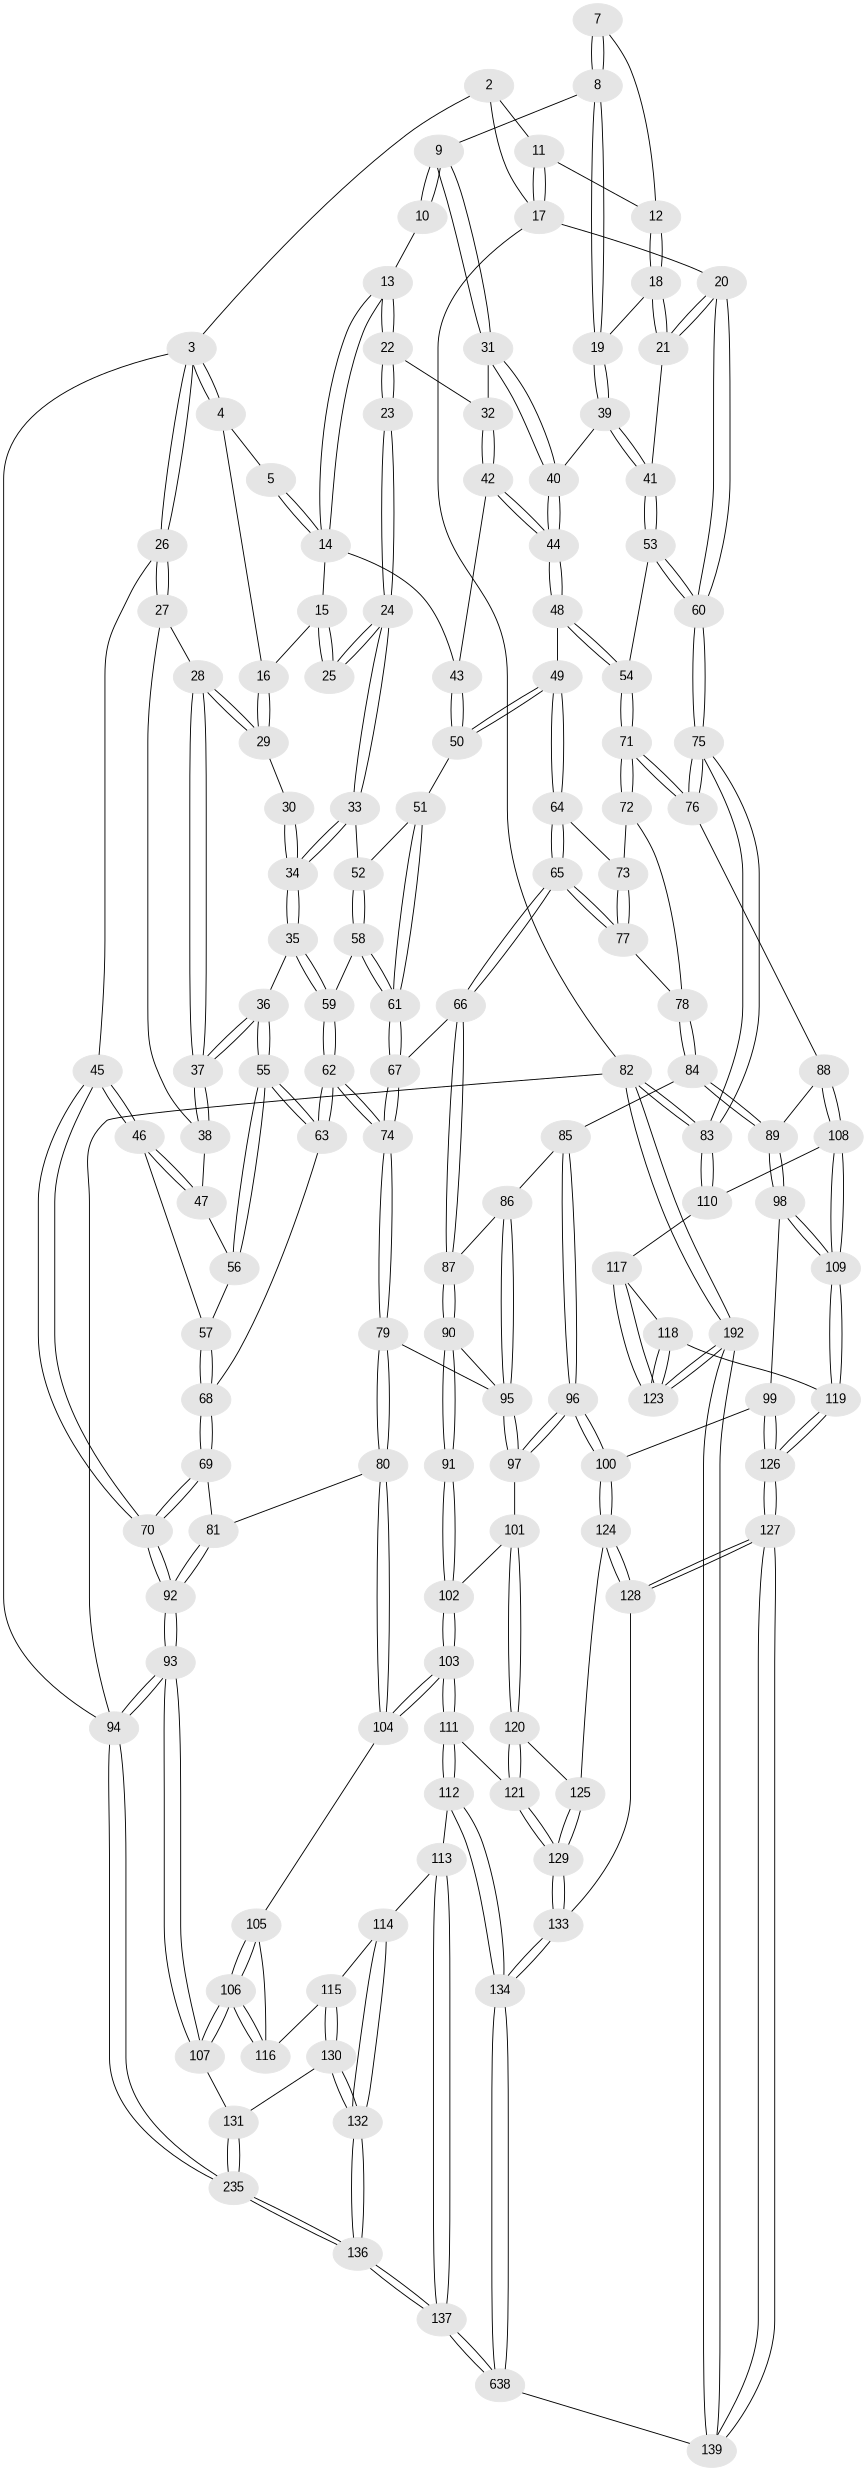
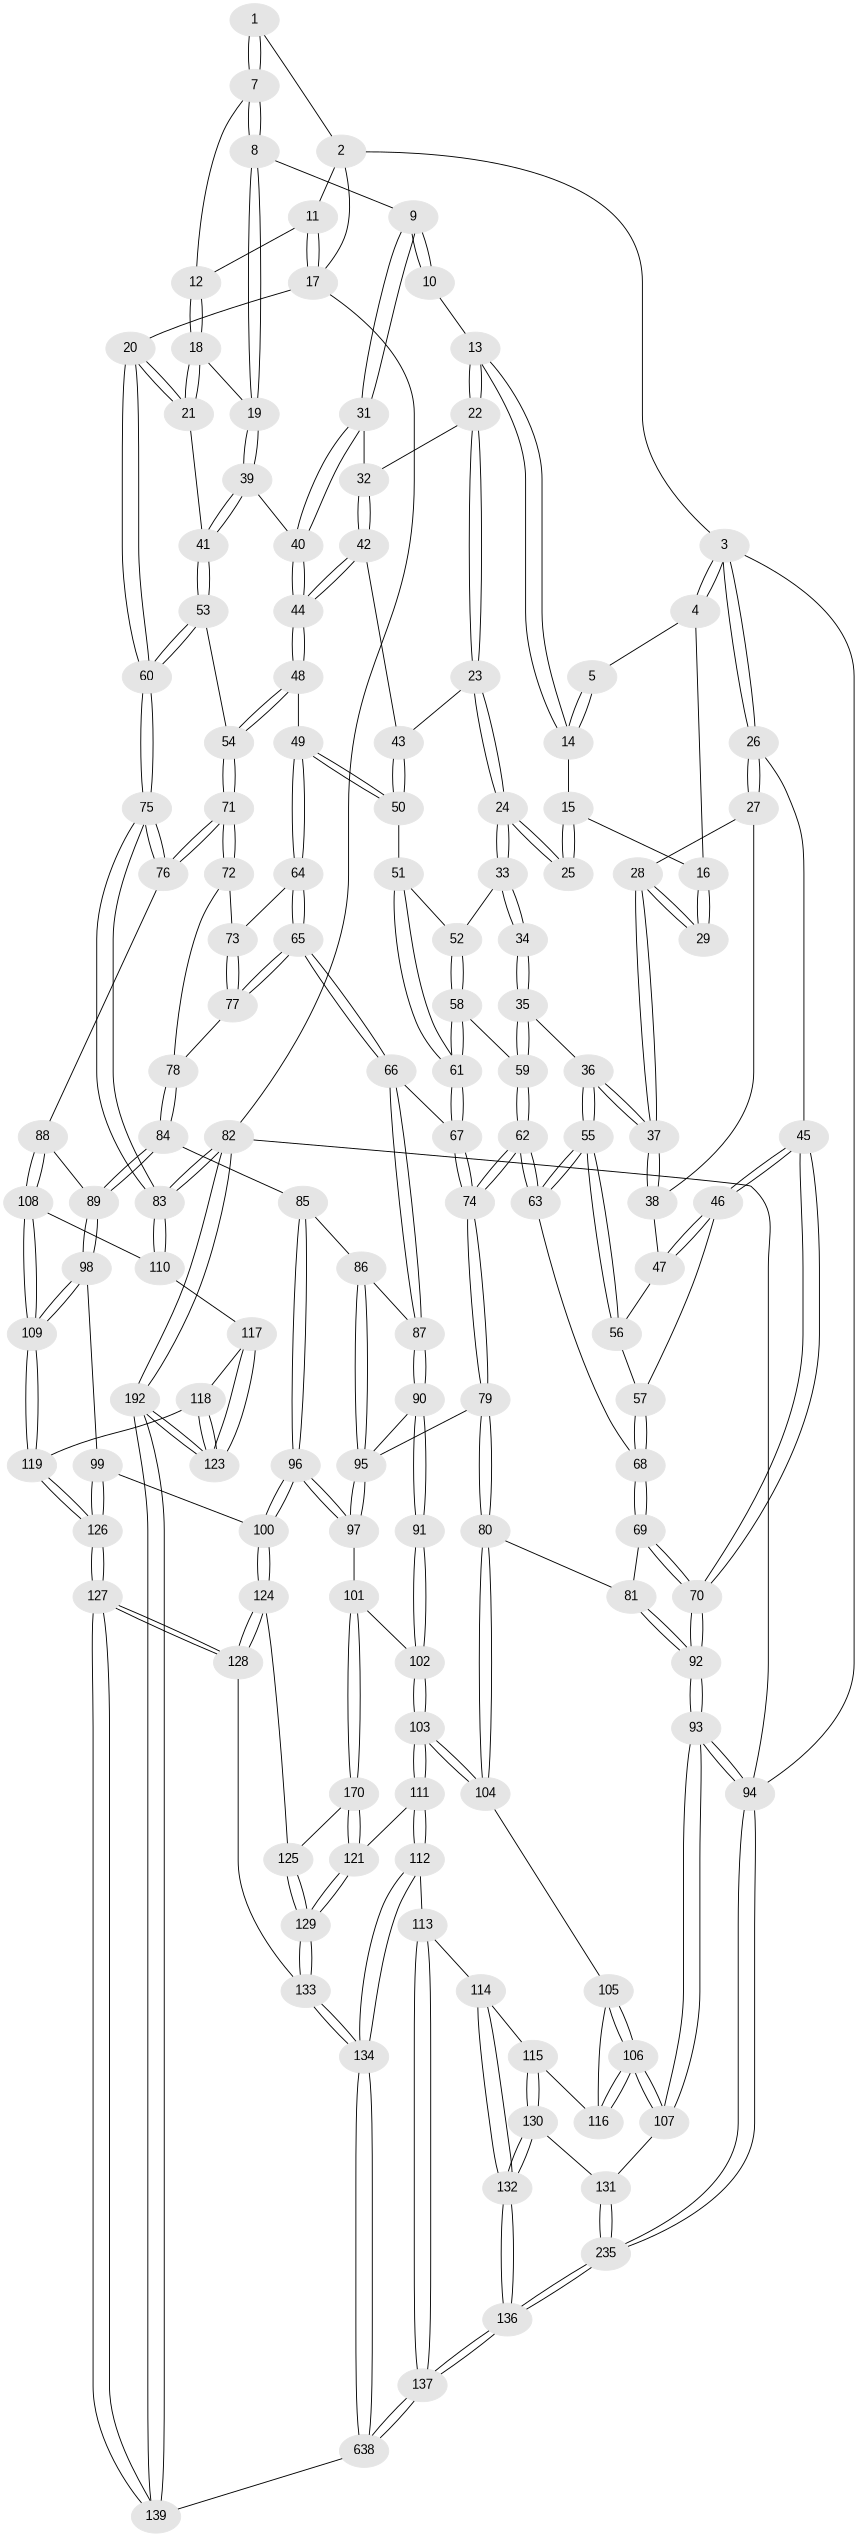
node "1": added
edge "14" -- "43": now "23" -- "43"
node "30": removed
node "120": label "120" -> "170"
